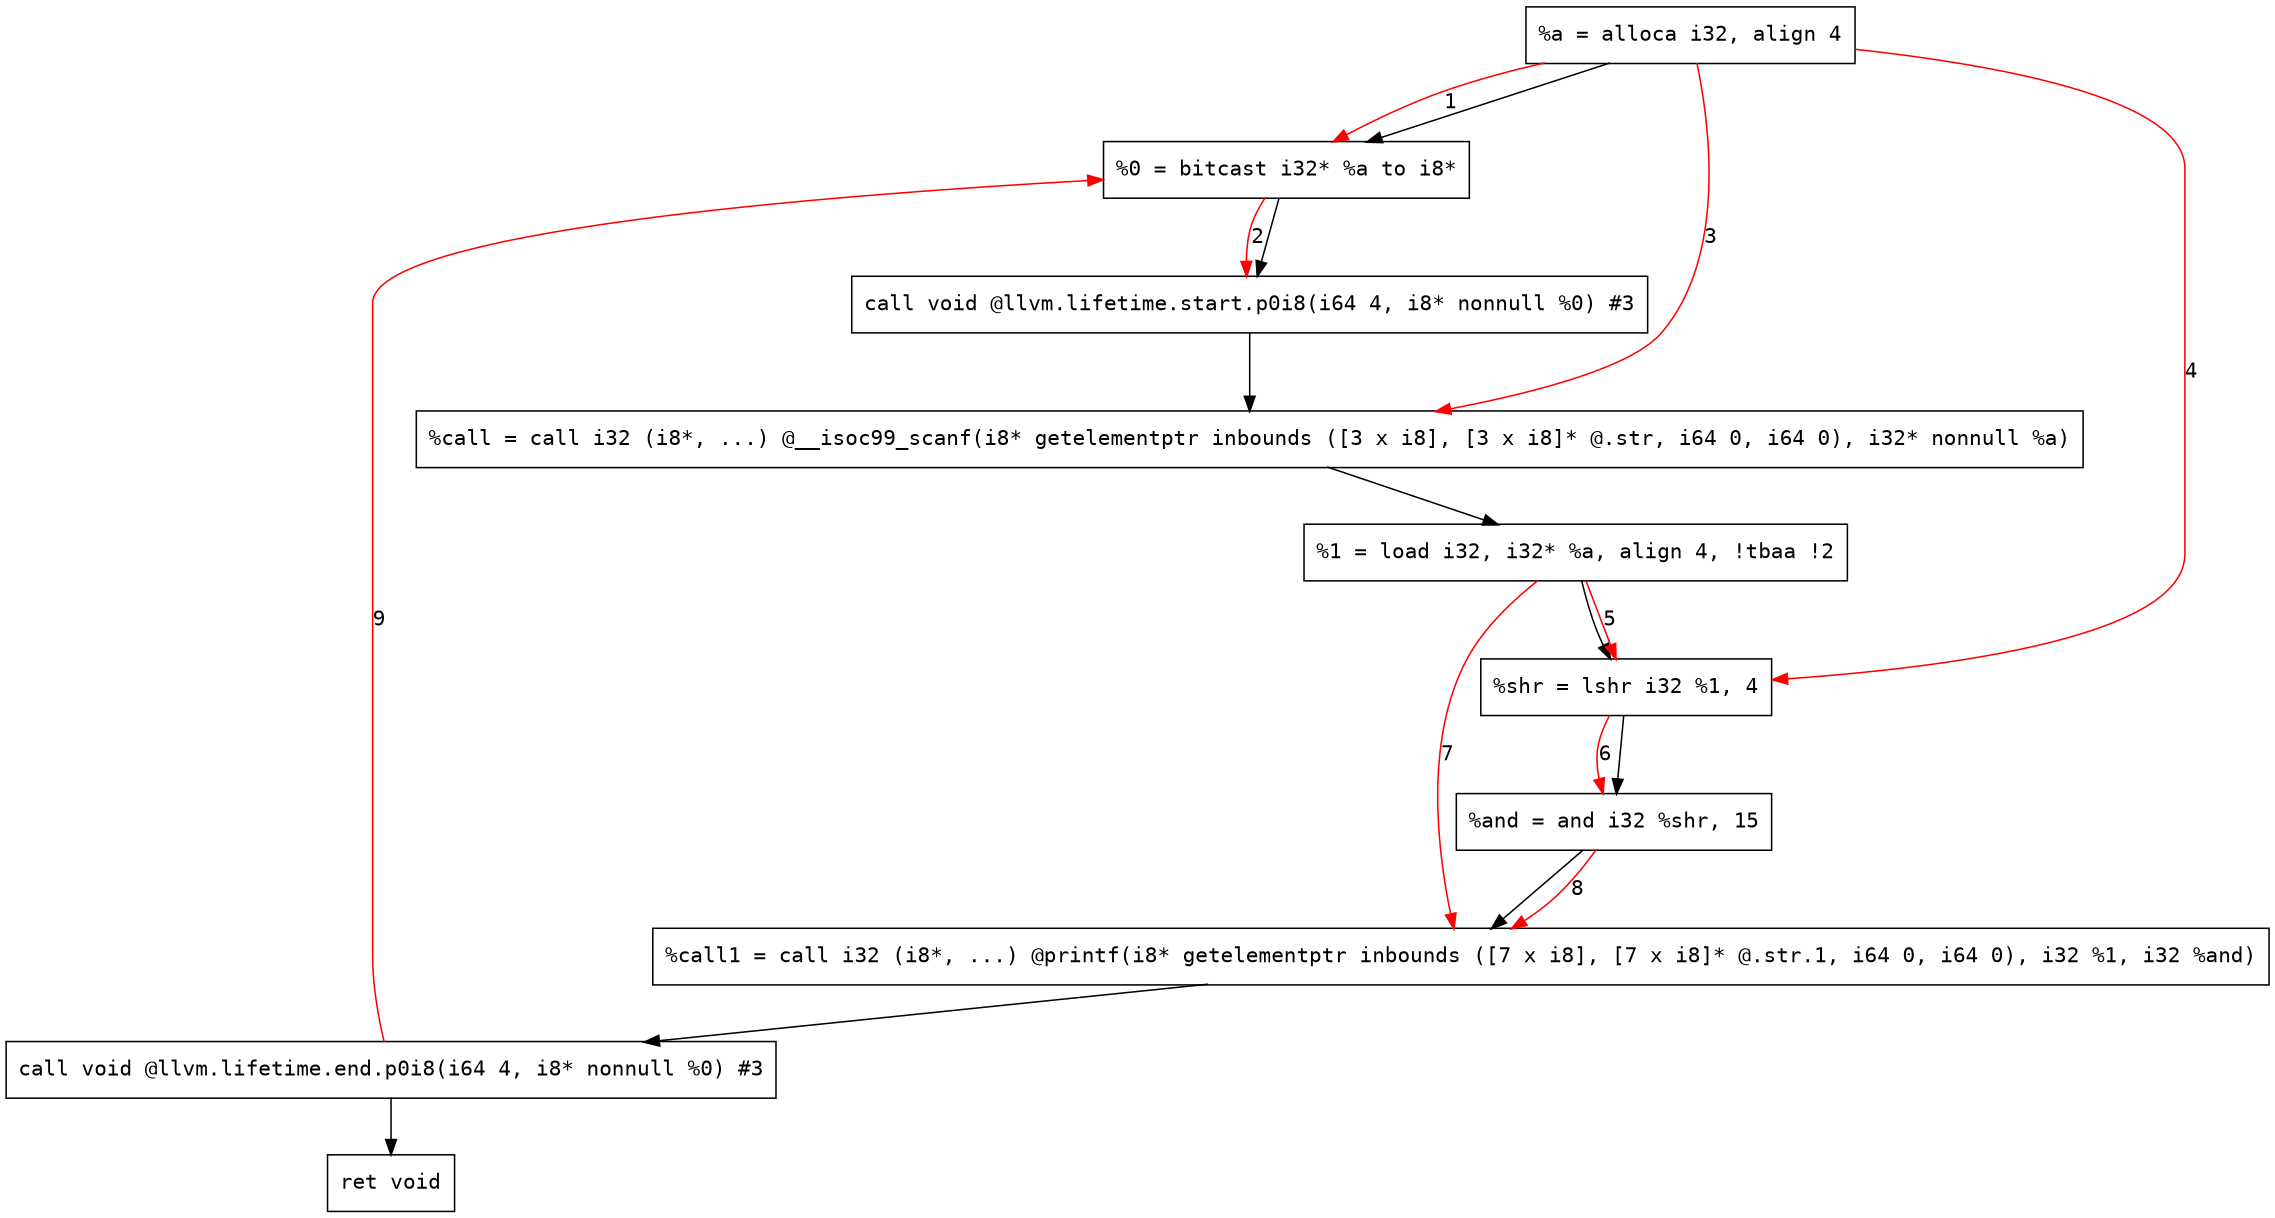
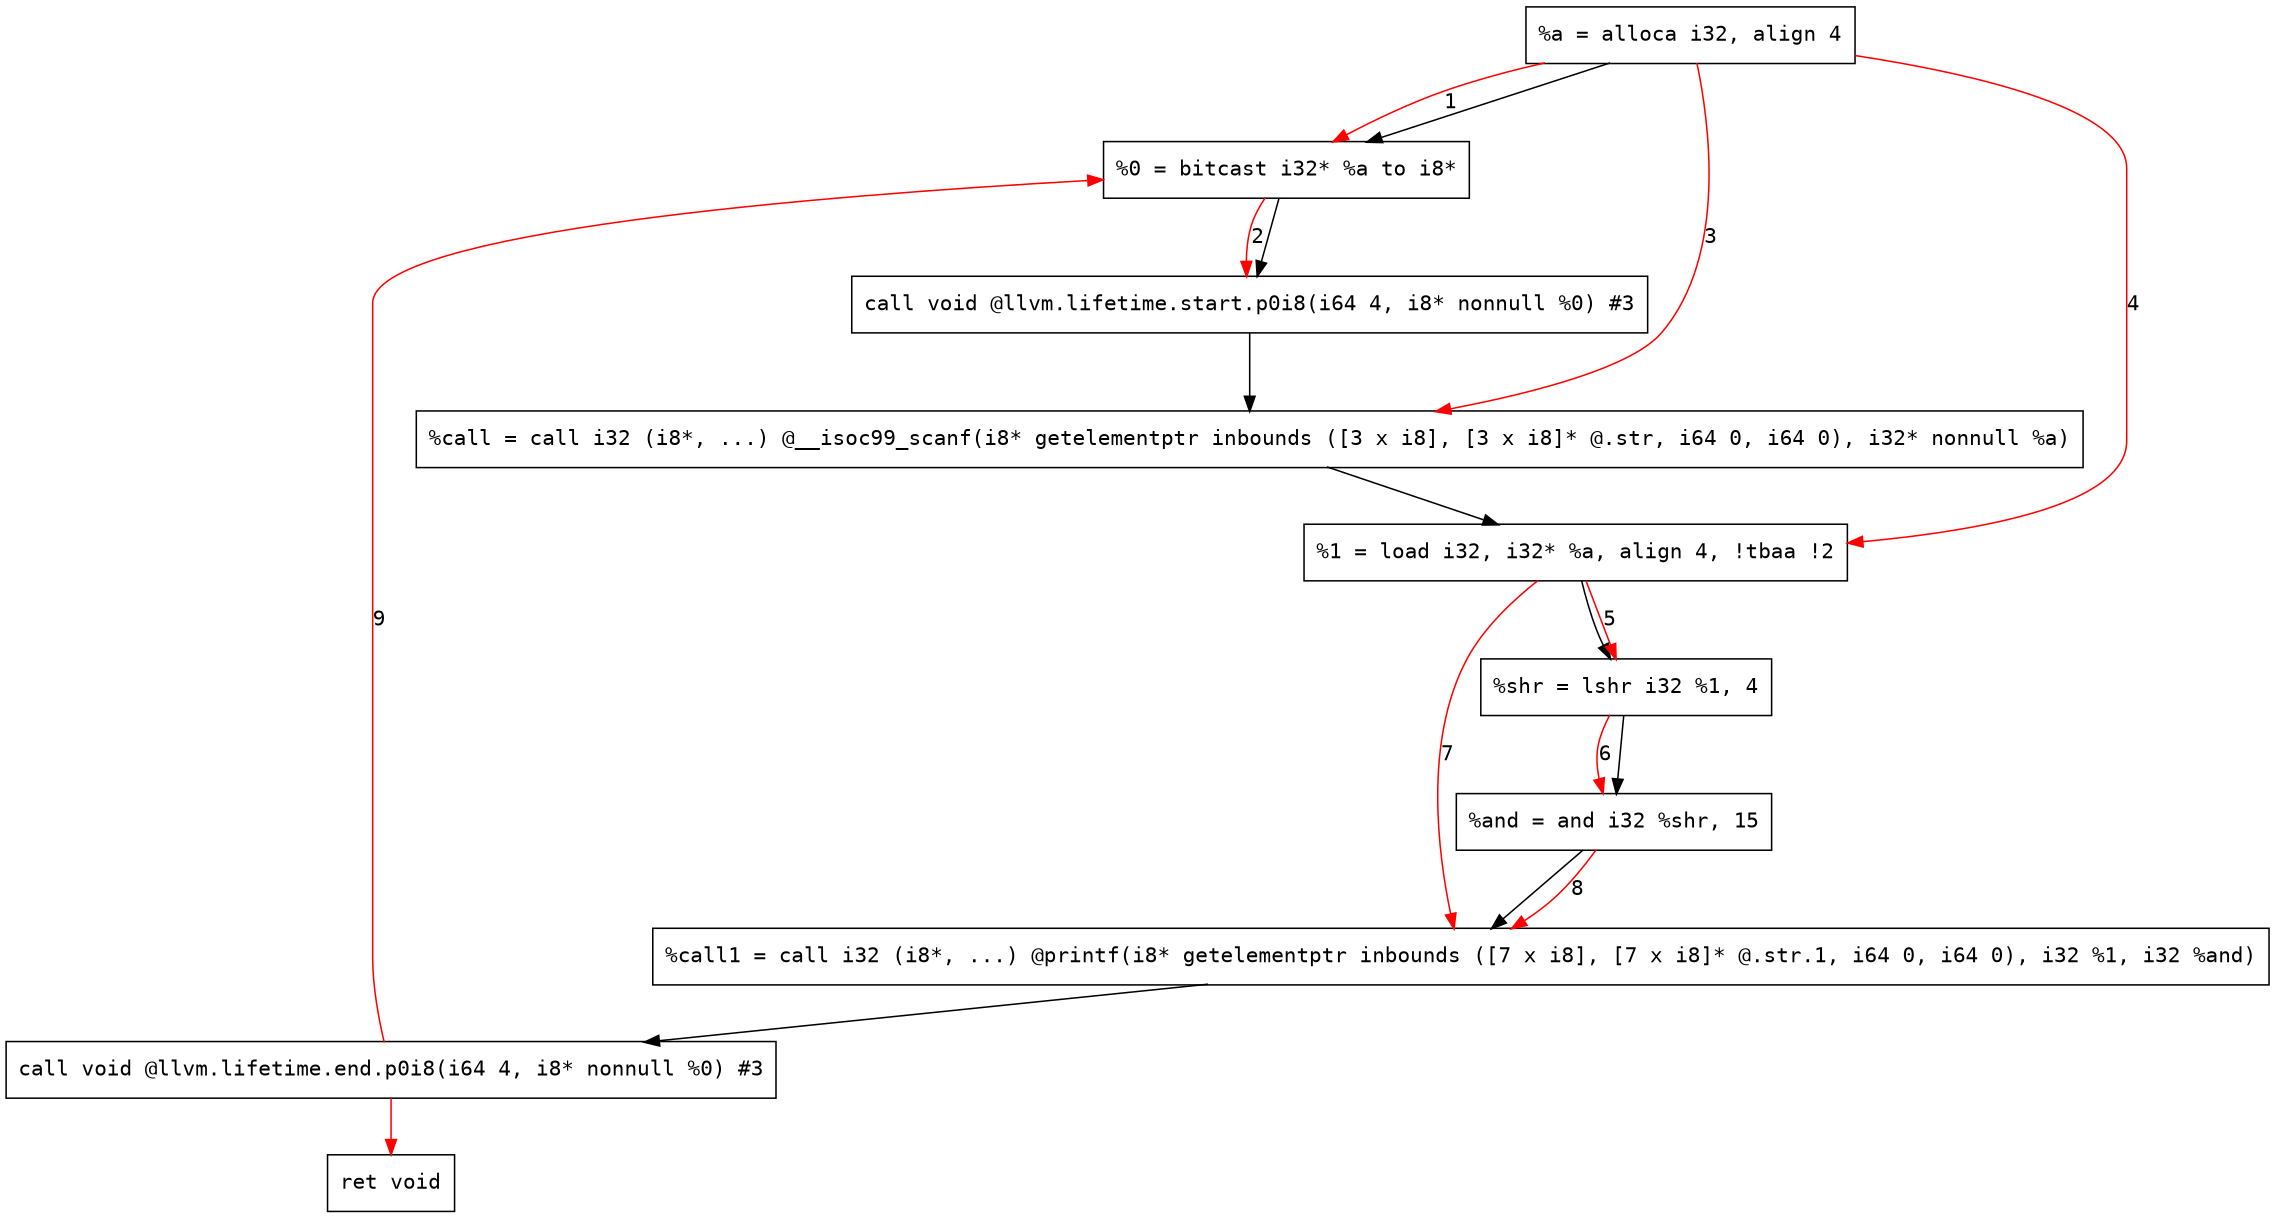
edge "%a = alloca i32, align 4" -> "%shr = lshr i32 %1, 4": now "%a = alloca i32, align 4" -> "%1 = load i32, i32* %a, align 4, !tbaa !2"
edge "call void @llvm.lifetime.end.p0i8(i64 4, i8* nonnull %0) #3" -> "ret void": color black -> red
